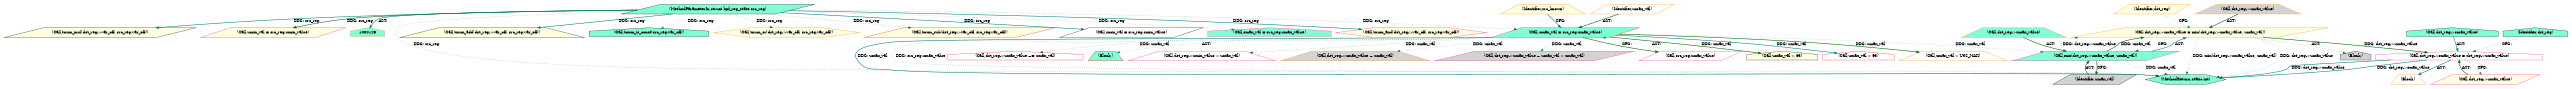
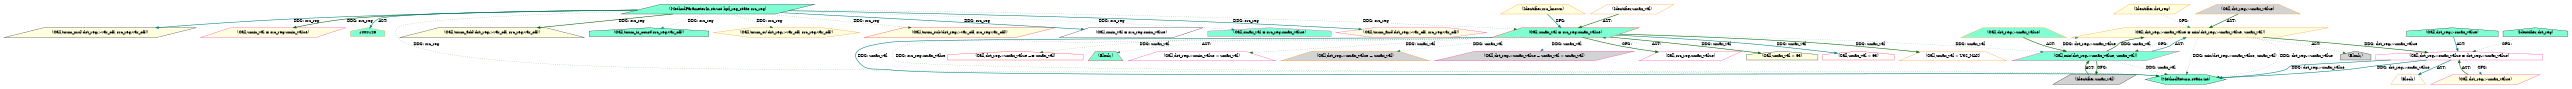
edge "(MethodParameterIn,struct bpf_reg_state src_reg)" -> "(Call,tnum_add(dst_reg->var_off, src_reg.var_off))": color teal -> darkgreen
